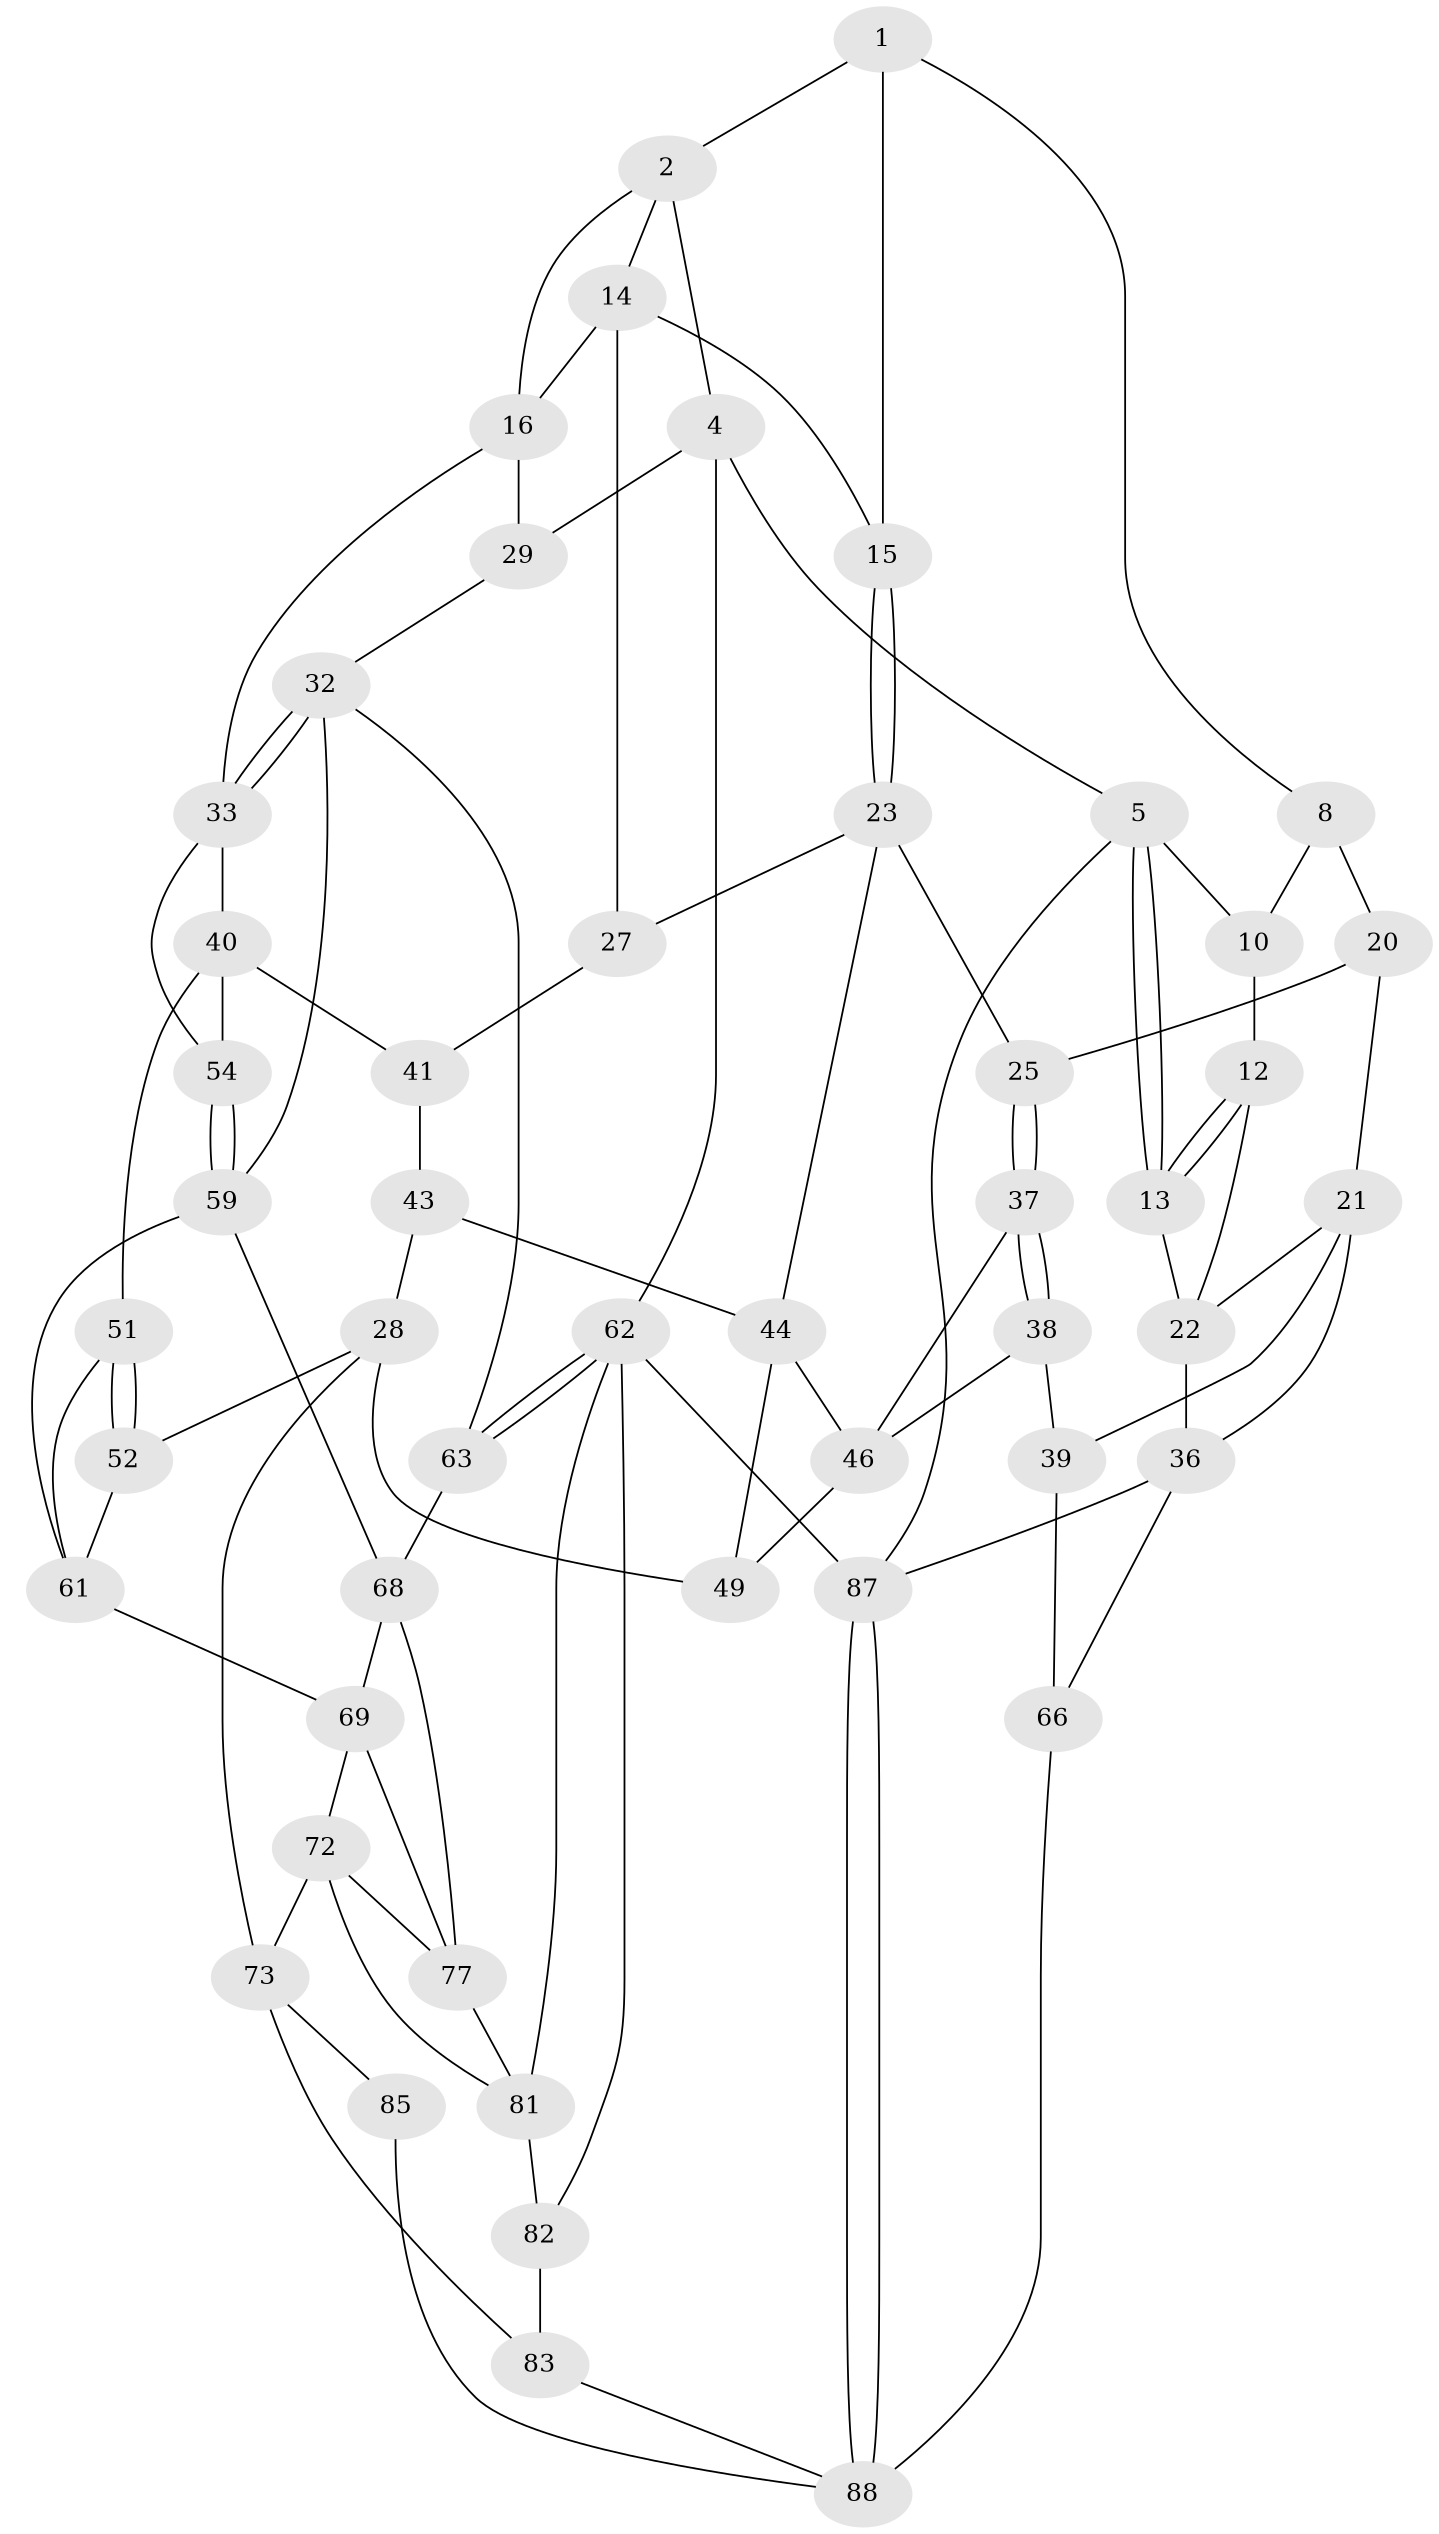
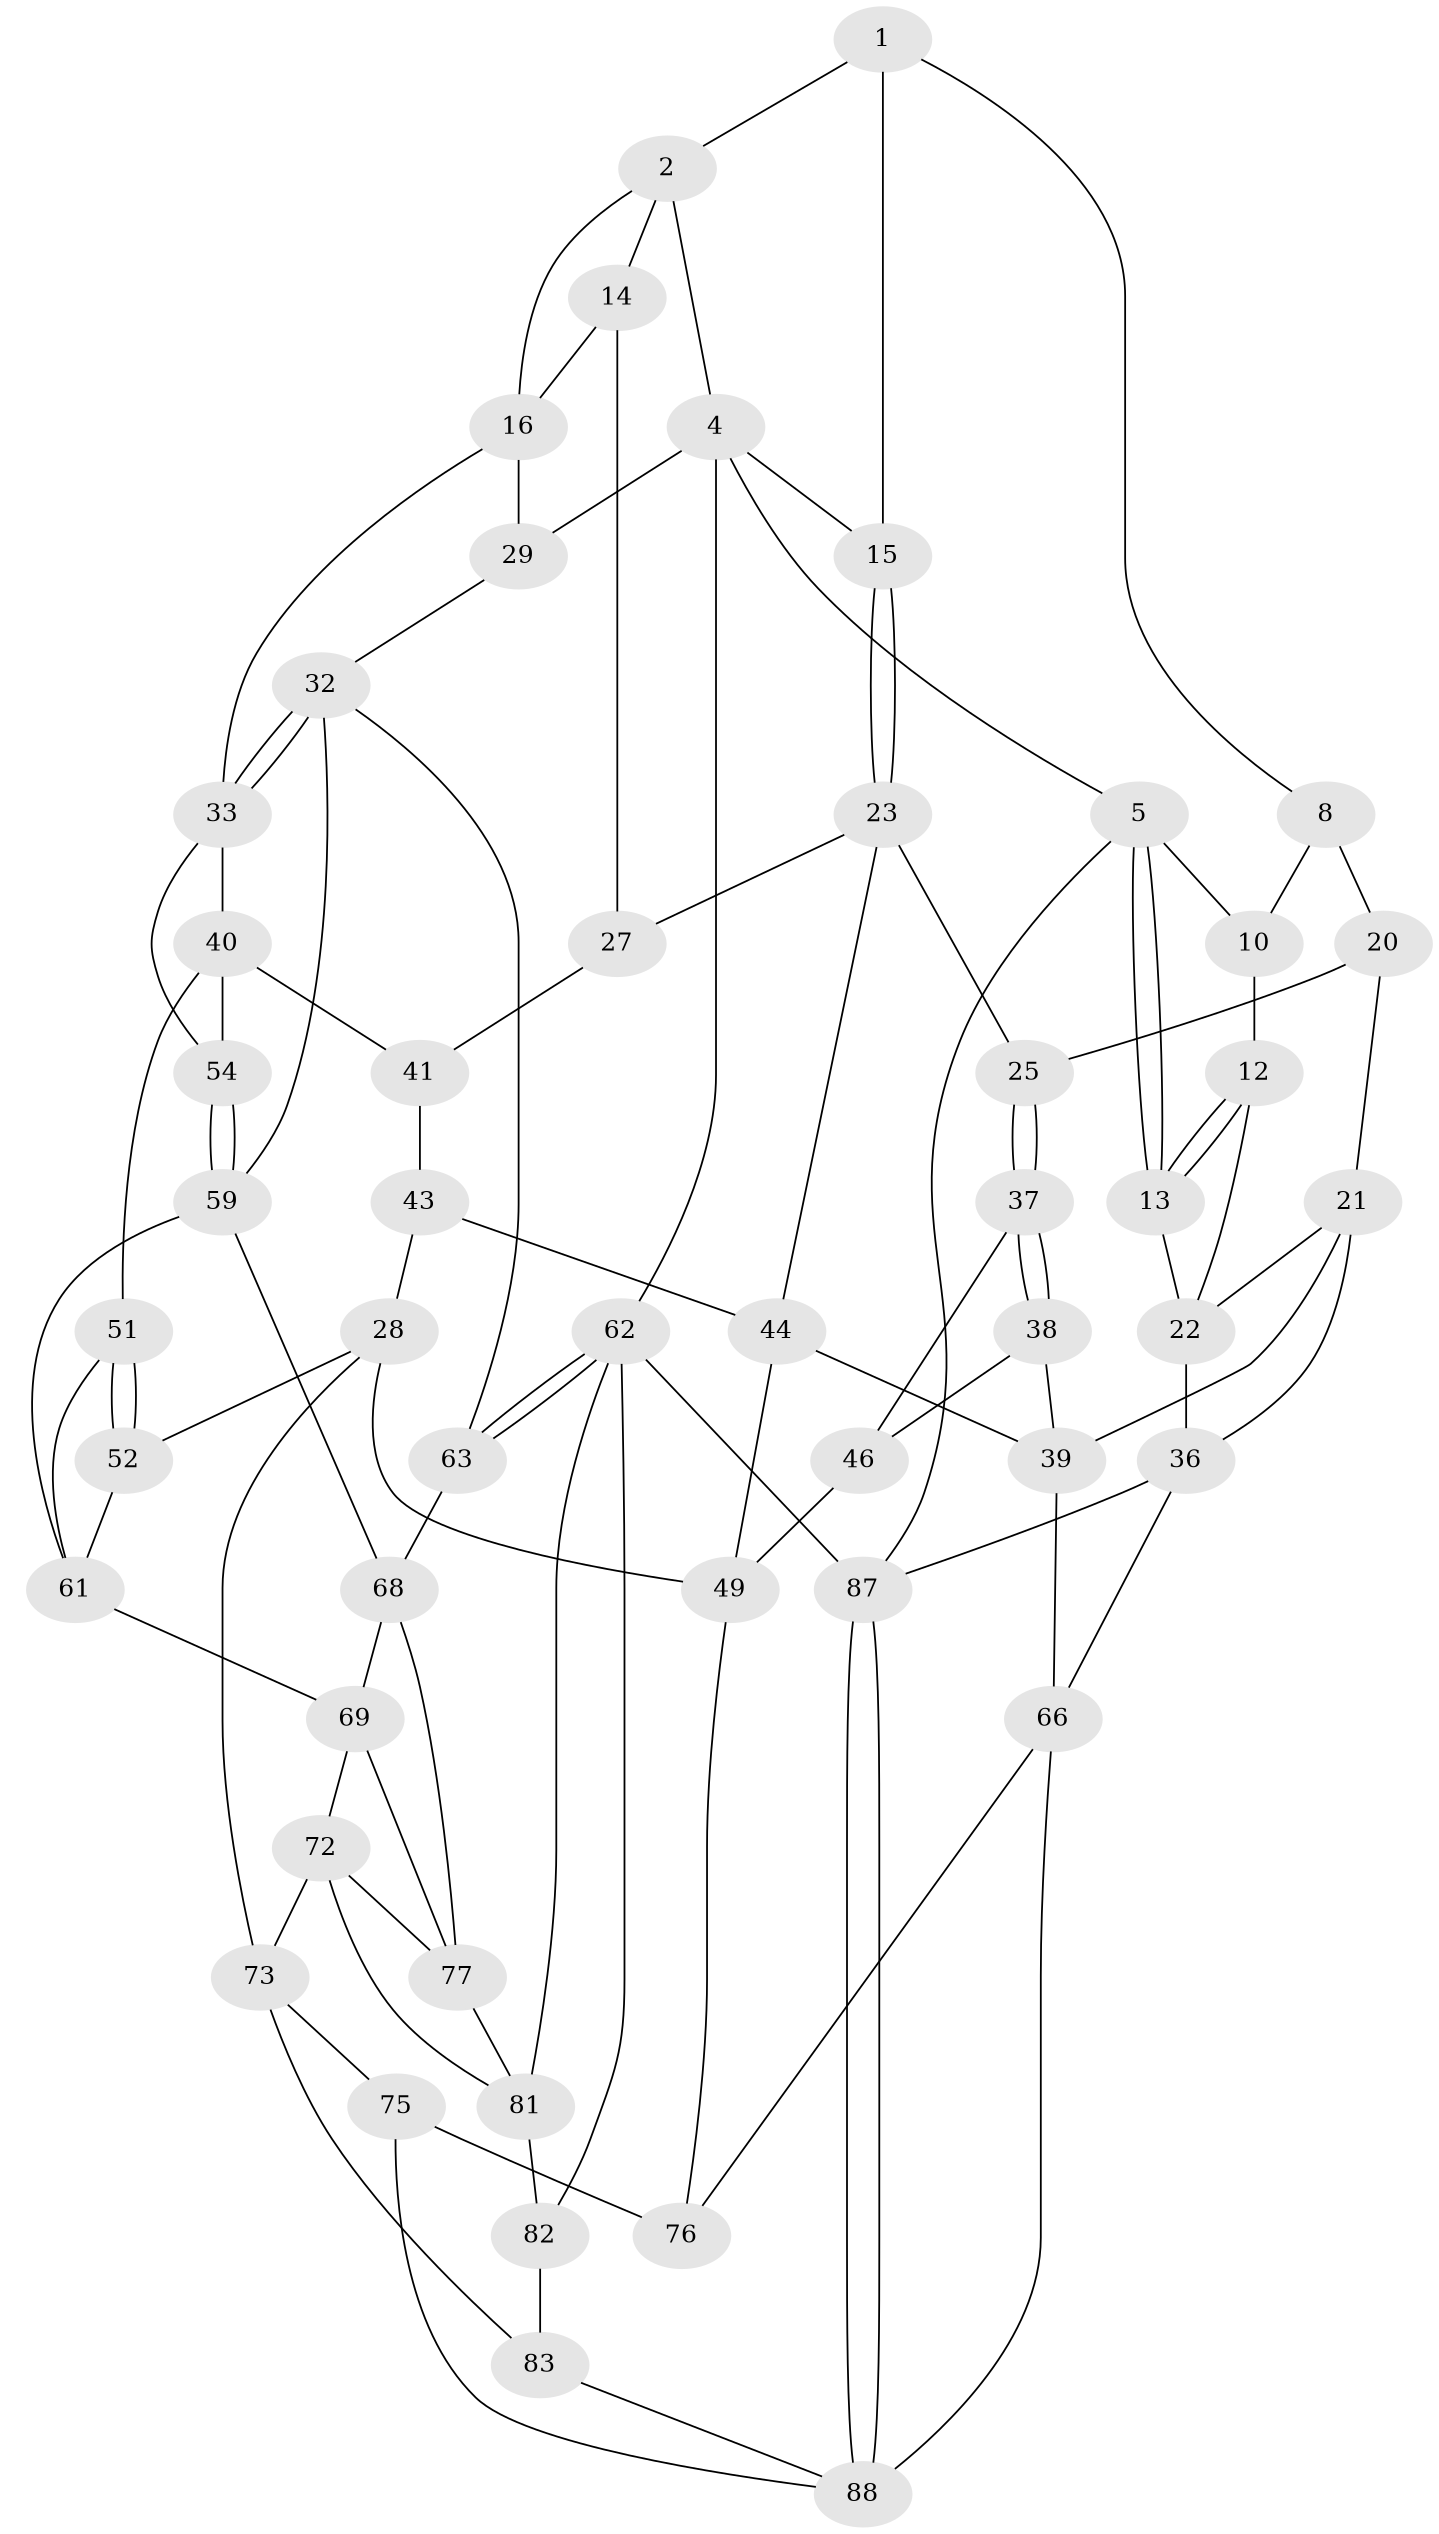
edge "14" -- "15": now "4" -- "15"
edge "44" -- "46": now "44" -- "39"
node "85": label "85" -> "75"
node "76": added
